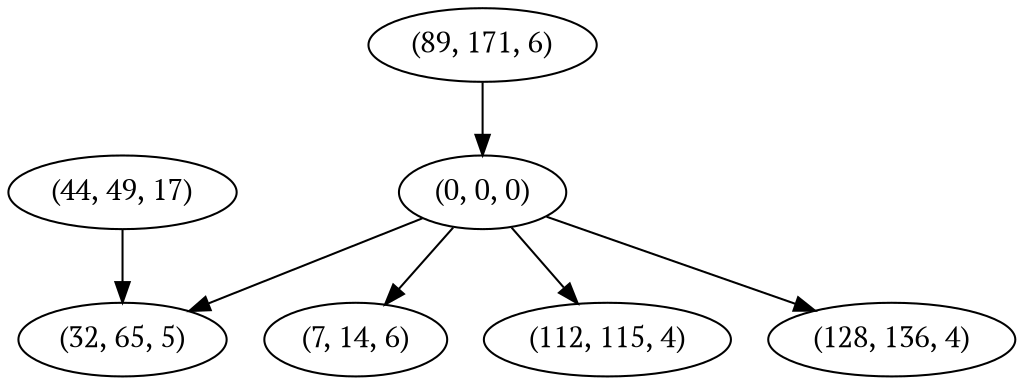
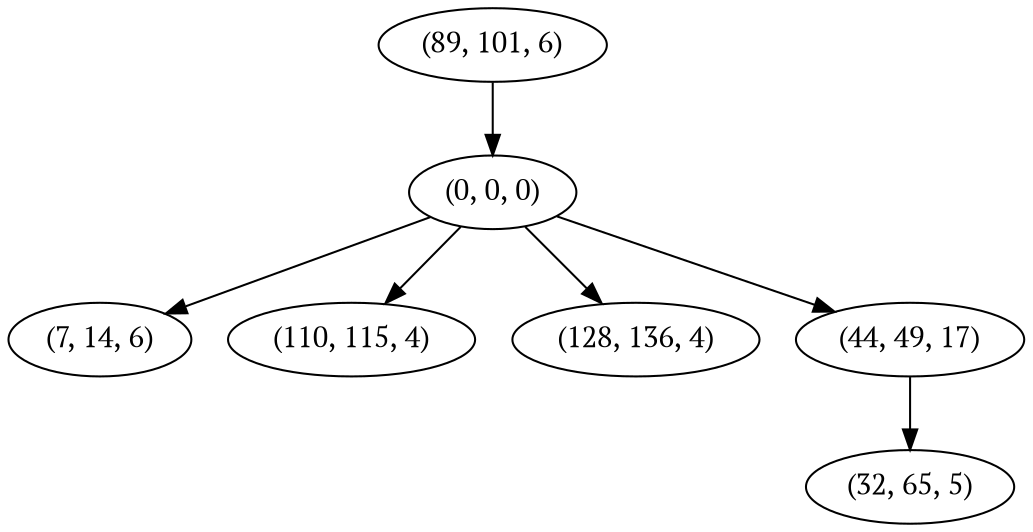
node "(89, 171, 6)": label "(89, 171, 6)" -> "(89, 101, 6)"
edge "(0, 0, 0)" -> "(32, 65, 5)": now "(0, 0, 0)" -> "(44, 49, 17)"
node "(112, 115, 4)": label "(112, 115, 4)" -> "(110, 115, 4)"
